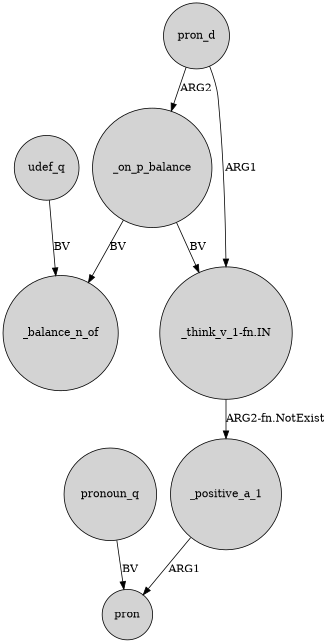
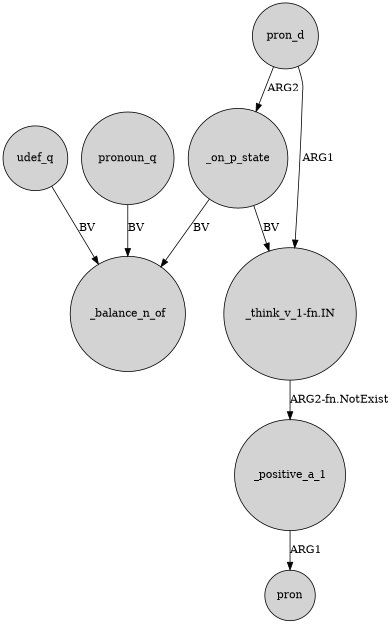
node "_on_p_balance": label "_on_p_balance" -> "_on_p_state"
edge "pronoun_q" -> "pron": now "pronoun_q" -> "_balance_n_of"
